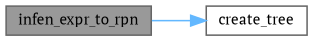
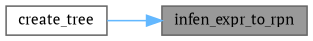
edge "infen_expr_to_rpn" -> "create_tree": reversed
